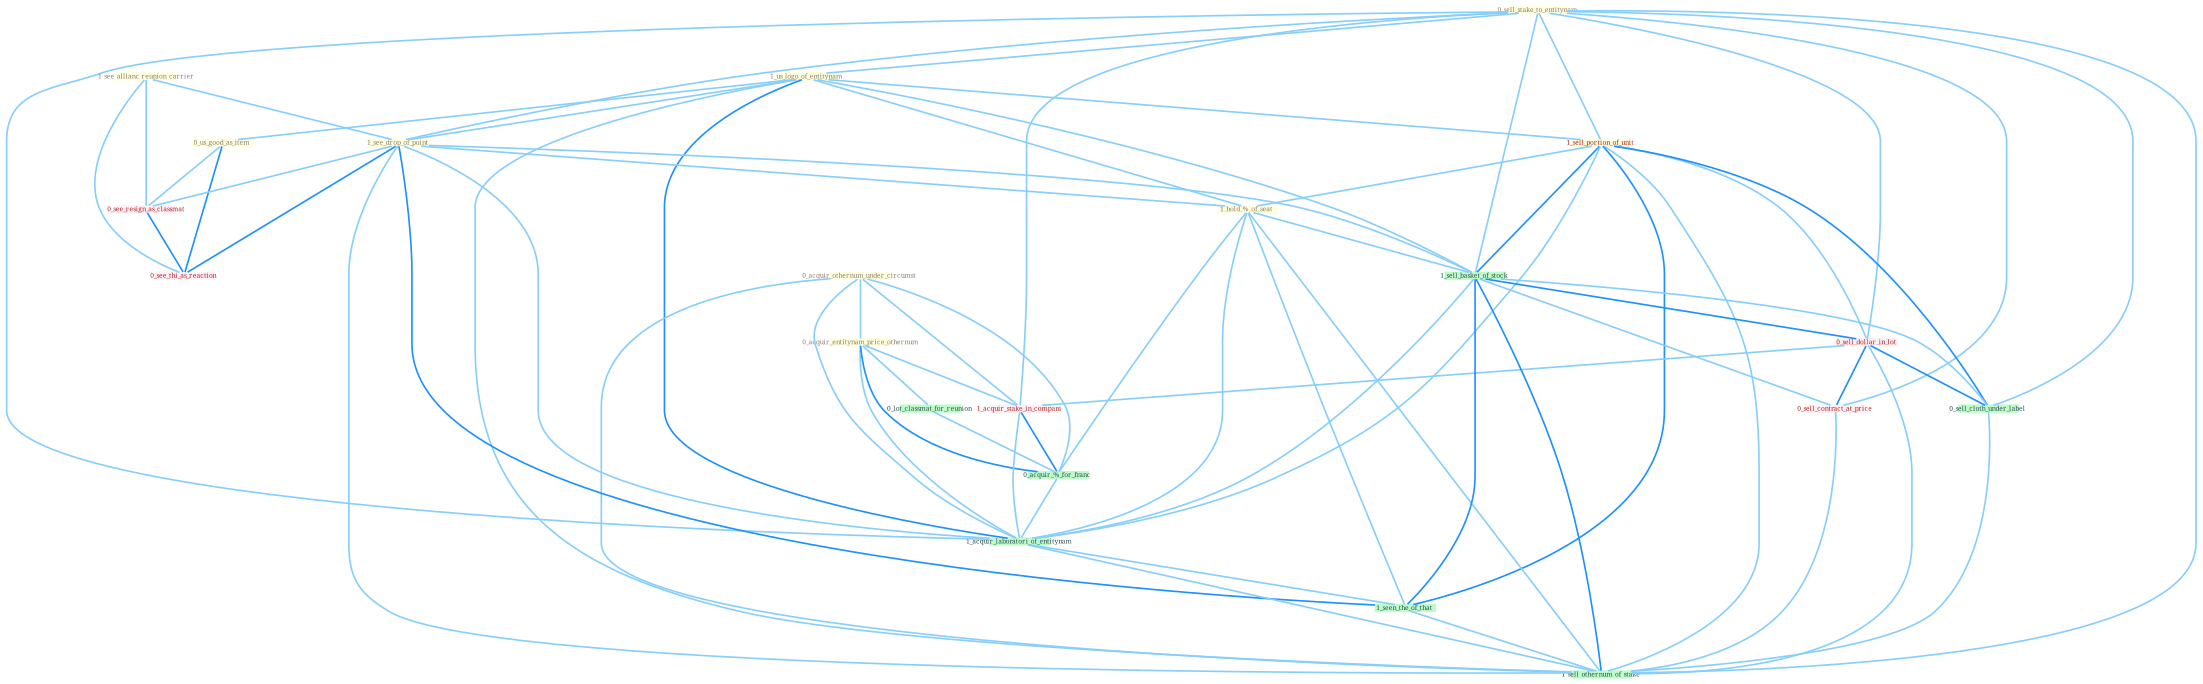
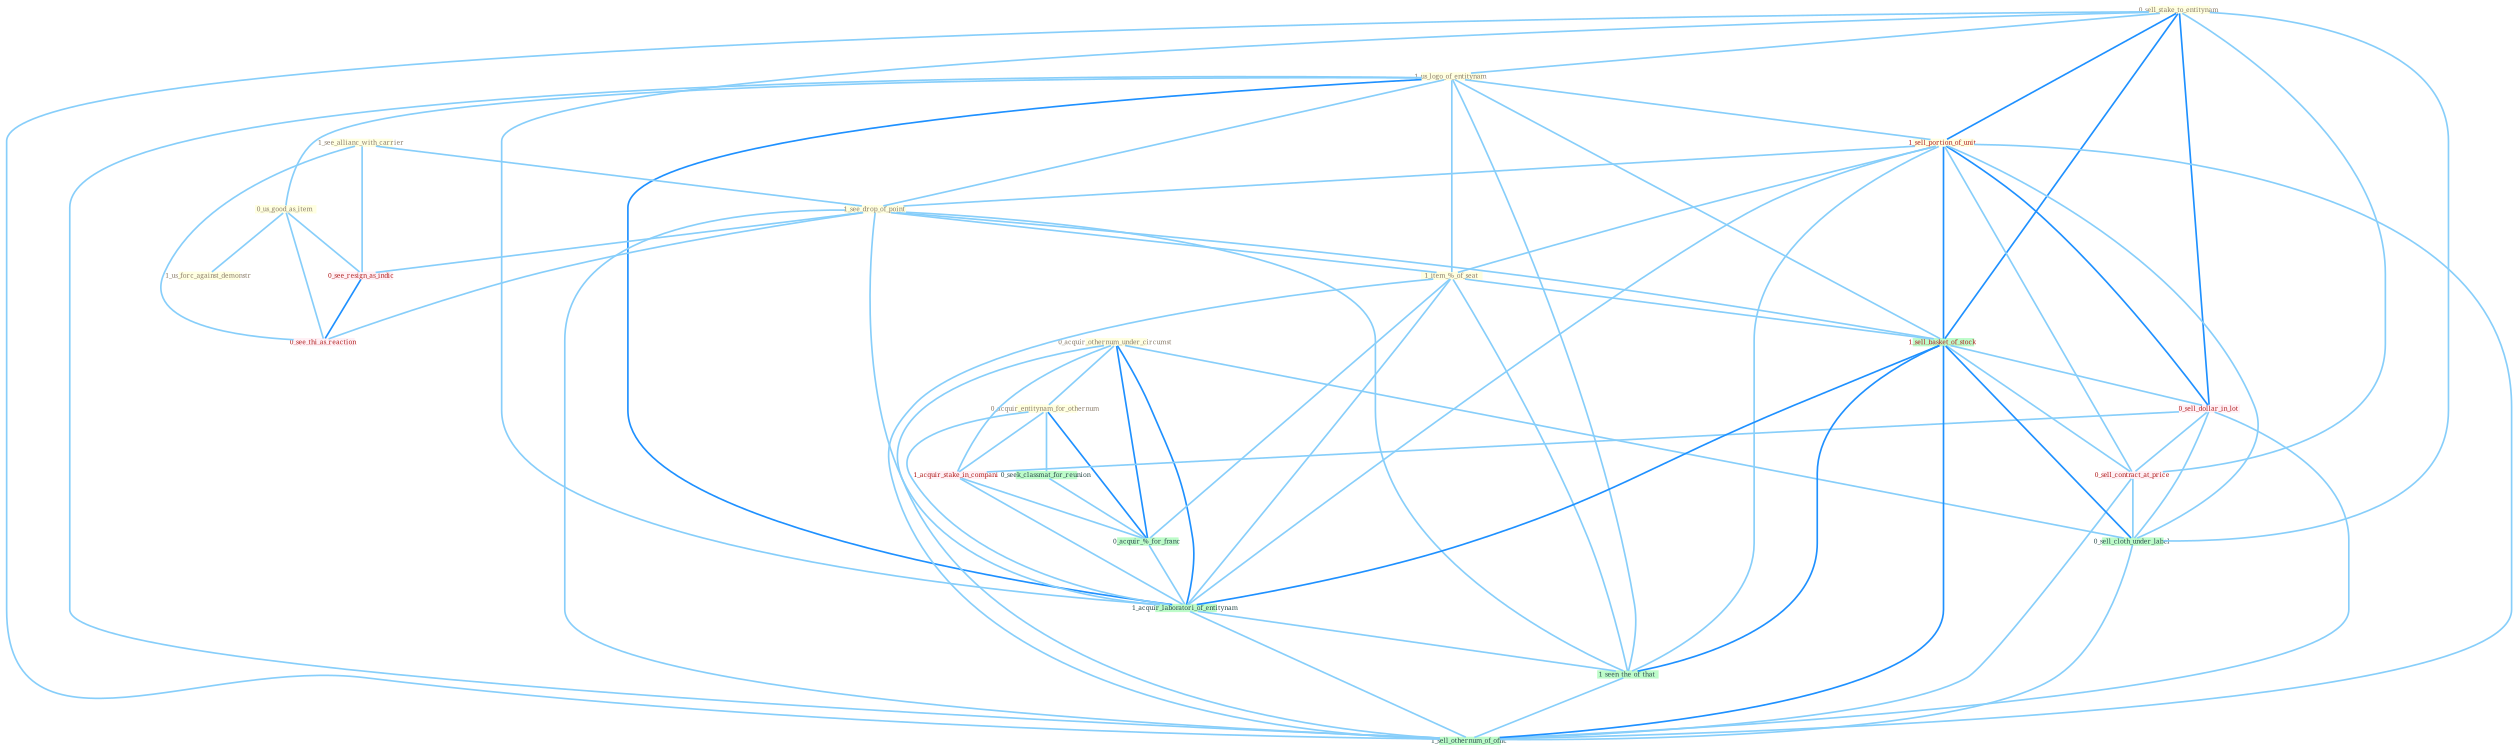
edge "0_sell_stake_to_entitynam" -- "1_see_drop_of_point": now "1_sell_portion_of_unit" -- "1_see_drop_of_point"
edge "0_sell_stake_to_entitynam" -- "1_acquir_stake_in_compani": removed
node "1_see_allianc_reunion_carrier": label "1_see_allianc_reunion_carrier" -> "1_see_allianc_with_carrier"
edge "0_sell_stake_to_entitynam" -- "1_sell_portion_of_unit": color #87cefa -> #1e90ff
edge "0_sell_stake_to_entitynam" -- "0_sell_dollar_in_lot": color #87cefa -> #1e90ff
edge "0_sell_stake_to_entitynam" -- "1_sell_basket_of_stock": color #87cefa -> #1e90ff
edge "1_sell_portion_of_unit" -- "0_sell_dollar_in_lot": color #87cefa -> #1e90ff
node "0_see_resign_as_classmat": label "0_see_resign_as_classmat" -> "0_see_resign_as_indic"
edge "0_us_good_as_item" -- "0_see_thi_as_reaction": color #1e90ff -> #87cefa
edge "1_see_drop_of_point" -- "0_see_thi_as_reaction": color #1e90ff -> #87cefa
node "1_hold_%_of_seat": label "1_hold_%_of_seat" -> "1_item_%_of_seat"
edge "1_sell_portion_of_unit" -- "0_sell_cloth_under_label": color #1e90ff -> #87cefa
node "1_us_forc_against_demonstr": added
node "1_sell_basket_of_stock": fontcolor #2f4f4f -> #b22222
edge "1_sell_basket_of_stock" -- "0_sell_cloth_under_label": color #87cefa -> #1e90ff
edge "1_sell_portion_of_unit" -- "0_sell_contract_at_price": added
edge "1_sell_basket_of_stock" -- "0_sell_dollar_in_lot": color #1e90ff -> #87cefa
node "0_acquir_entitynam_price_othernum": label "0_acquir_entitynam_price_othernum" -> "0_acquir_entitynam_for_othernum"
edge "0_acquir_othernum_under_circumst" -- "0_acquir_%_for_franc": color #87cefa -> #1e90ff
edge "1_us_logo_of_entitynam" -- "1_seen_the_of_that": added
edge "0_sell_dollar_in_lot" -- "0_sell_contract_at_price": color #1e90ff -> #87cefa
edge "0_sell_dollar_in_lot" -- "0_sell_cloth_under_label": color #1e90ff -> #87cefa
node "0_lot_classmat_for_reunion": label "0_lot_classmat_for_reunion" -> "0_seek_classmat_for_reunion"
edge "0_acquir_othernum_under_circumst" -- "0_sell_cloth_under_label": added
edge "0_acquir_othernum_under_circumst" -- "1_acquir_laboratori_of_entitynam": color #87cefa -> #1e90ff
edge "1_sell_portion_of_unit" -- "1_seen_the_of_that": color #1e90ff -> #87cefa
edge "1_acquir_stake_in_compani" -- "0_acquir_%_for_franc": color #1e90ff -> #87cefa
edge "1_sell_basket_of_stock" -- "1_acquir_laboratori_of_entitynam": color #87cefa -> #1e90ff
edge "0_sell_contract_at_price" -- "0_sell_cloth_under_label": added
edge "1_see_drop_of_point" -- "1_seen_the_of_that": color #1e90ff -> #87cefa
node "1_sell_othernum_of_stake": label "1_sell_othernum_of_stake" -> "1_sell_othernum_of_offic"
